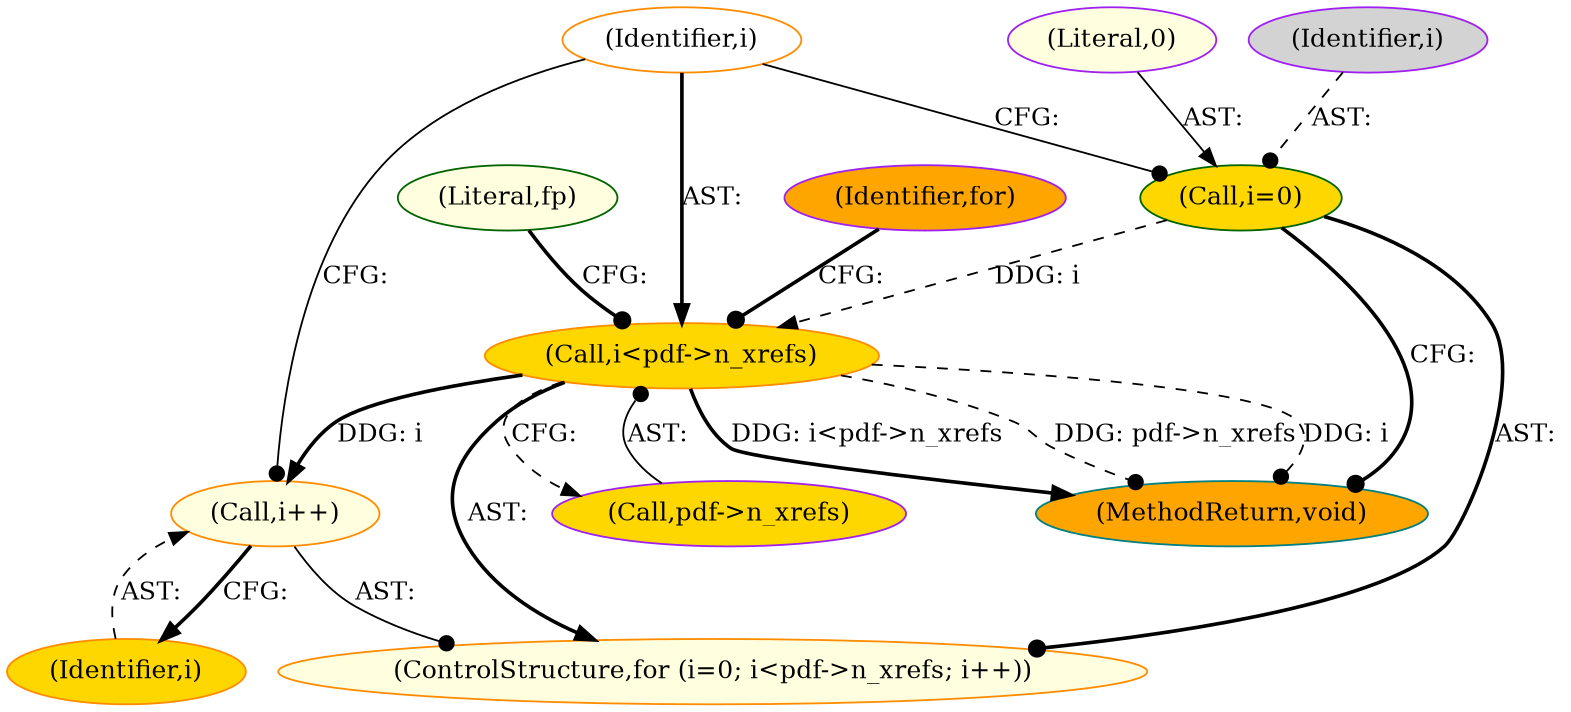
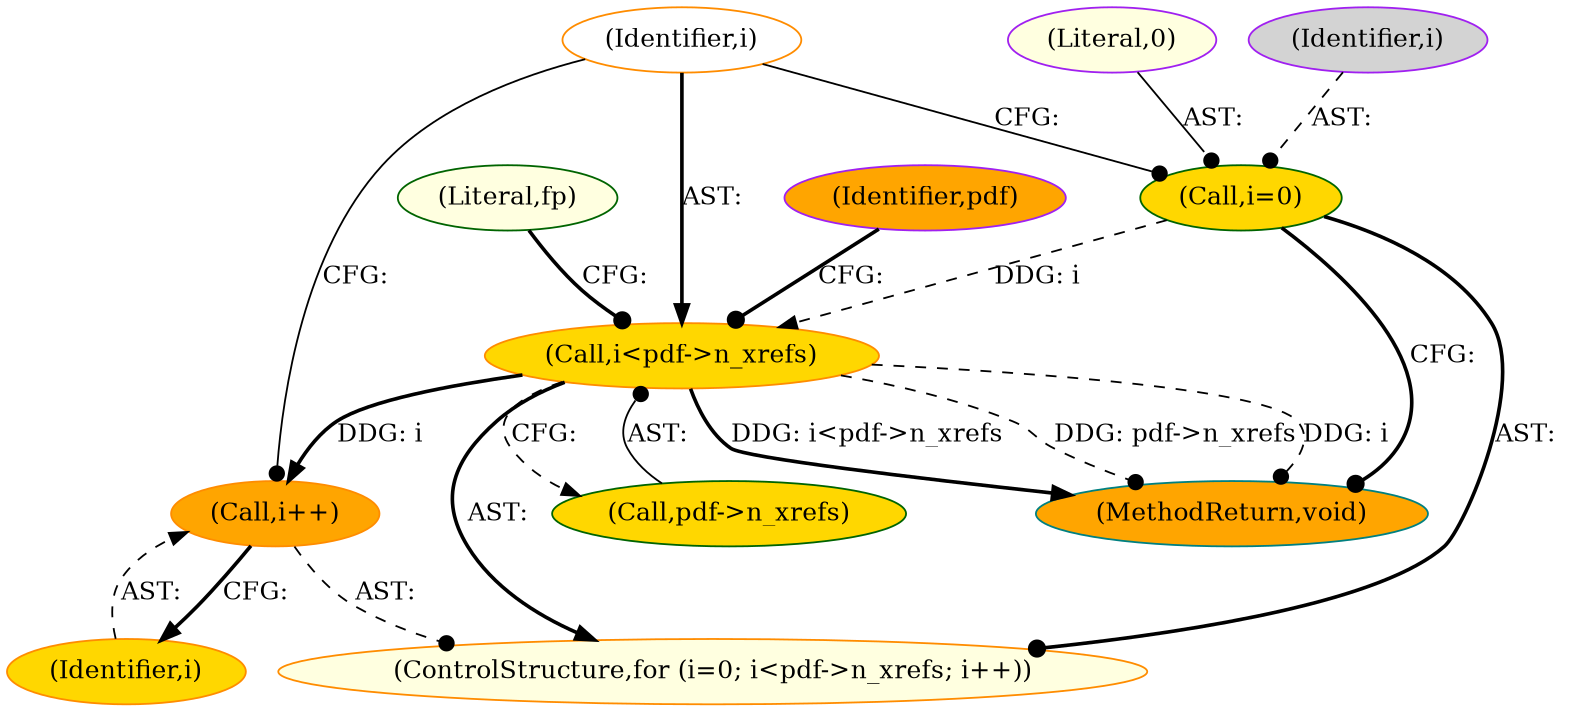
edge "(Literal,0)" -> "(Call,i=0)": arrowhead normal -> dot
node "(Identifier,for)": label "(Identifier,for)" -> "(Identifier,pdf)"
node "(Call,i++)": fillcolor lightyellow -> orange
node "(Call,pdf->n_xrefs)": color purple -> darkgreen
edge "(Call,i++)" -> "(ControlStructure,for (i=0; i<pdf->n_xrefs; i++))": style solid -> dashed
